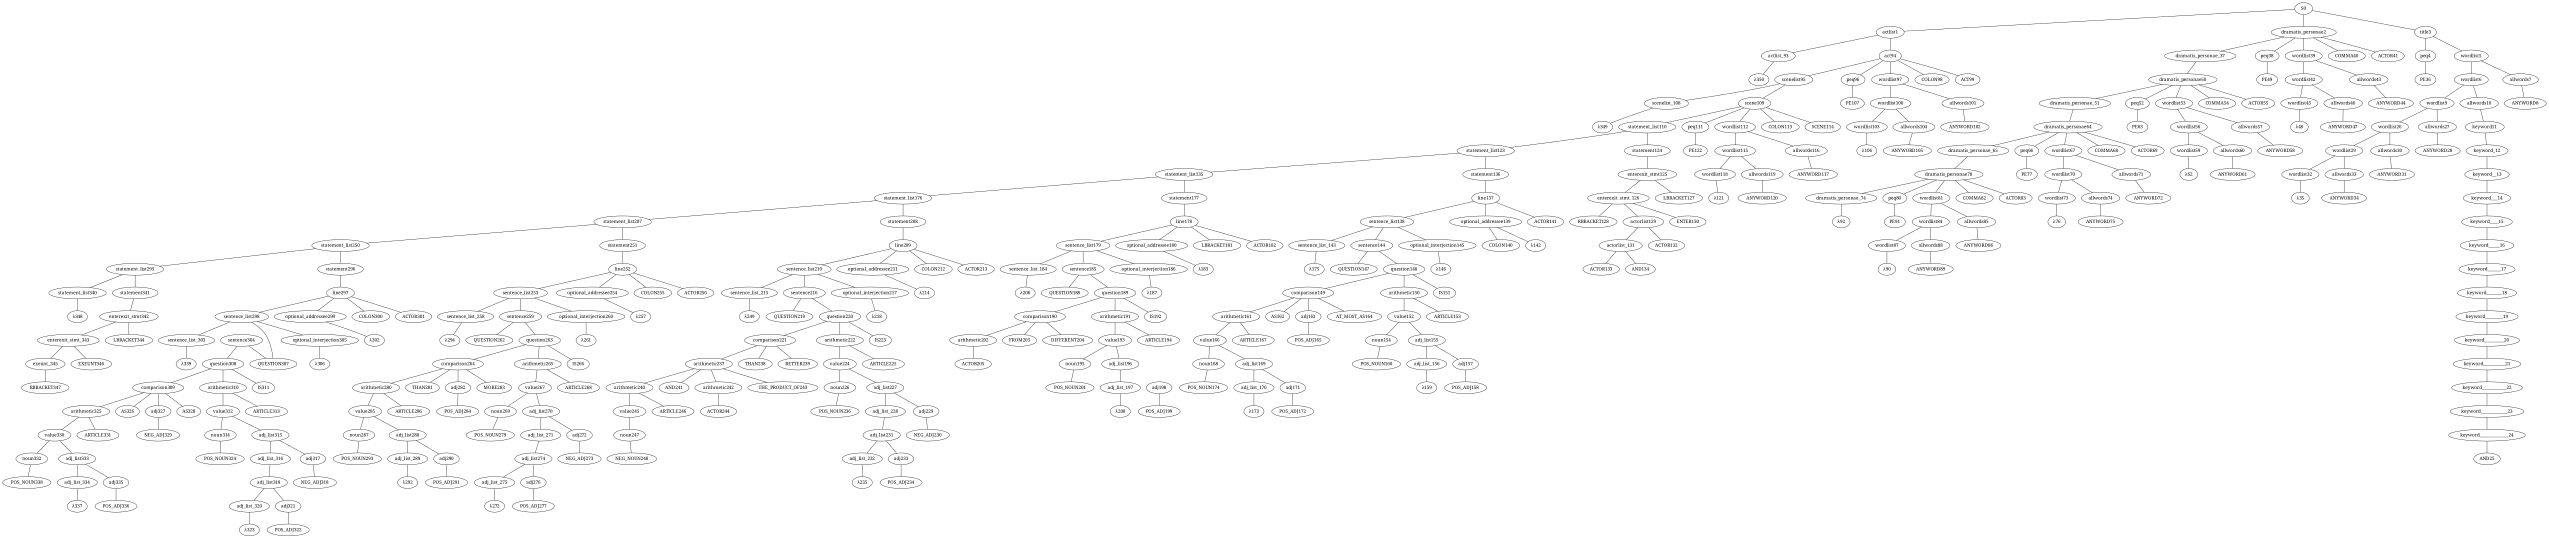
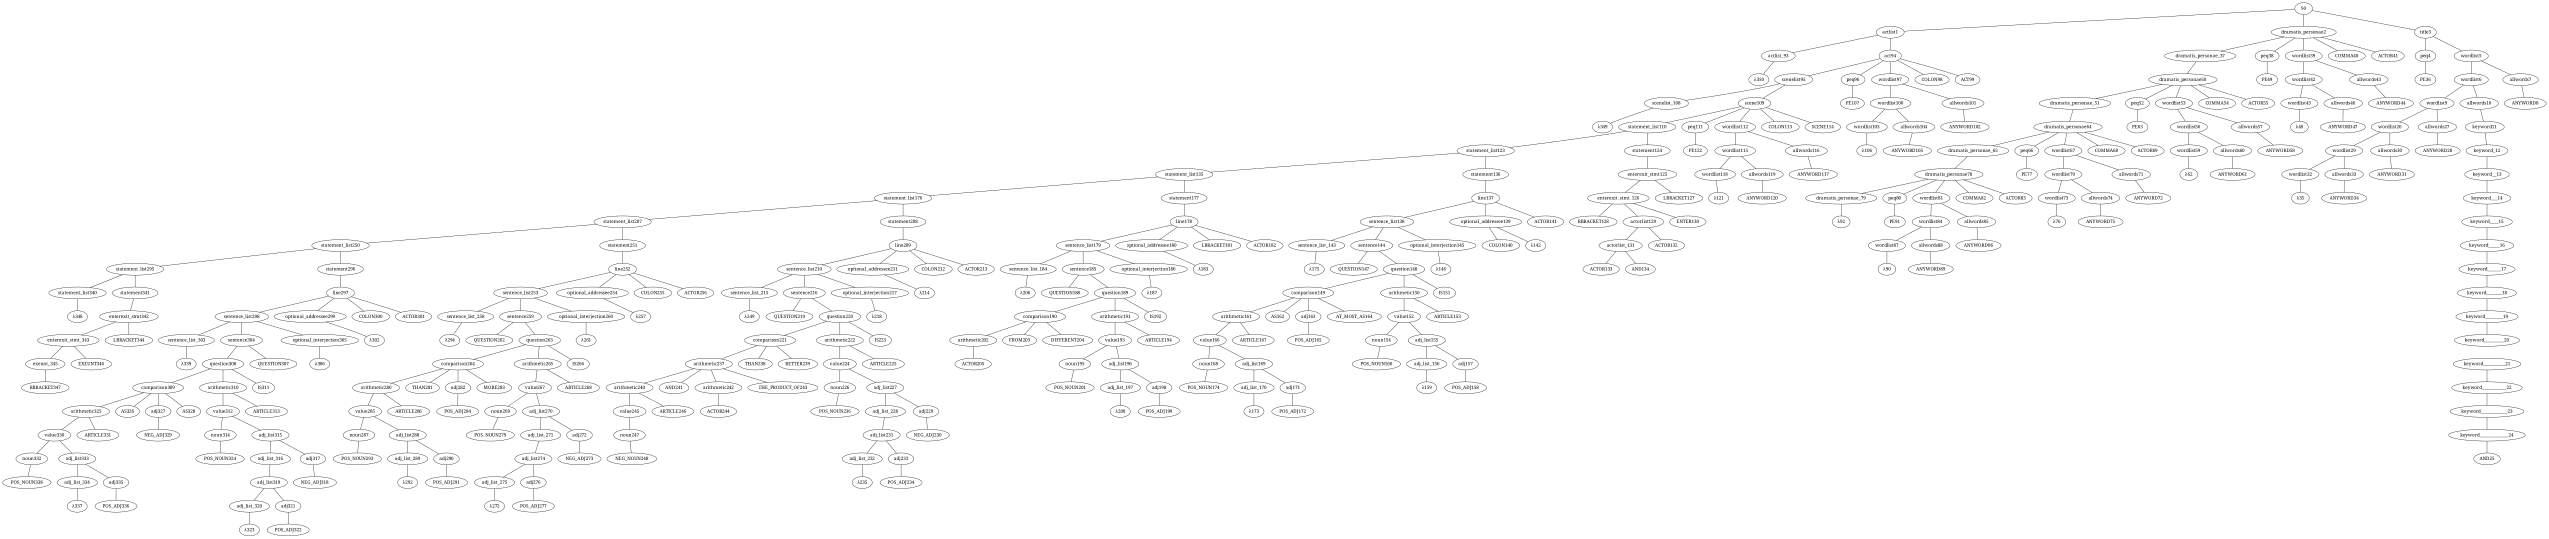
node "dramatis_personae_74": label "dramatis_personae_74" -> "dramatis_personae_79"
edge "sentence_list298" -- "QUESTION307": now "sentence_list298" -- "sentence304"
edge "keyword_________20" -- "keyword__________21": removed
edge "adj_list196" -- "adj198": added
